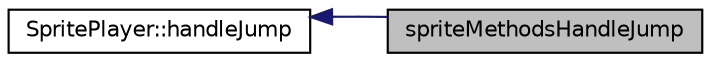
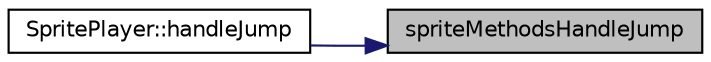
edge "spriteMethodsHandleJump" -> "SpritePlayer::handleJump": reversed
